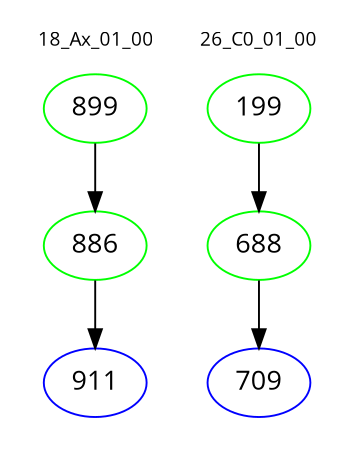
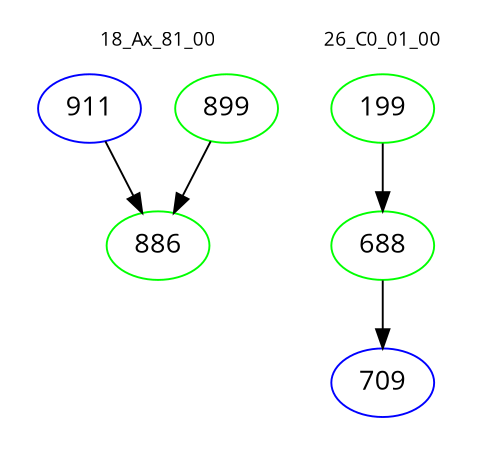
cluster "18_Ax_01_00": label "18_Ax_01_00" -> "18_Ax_81_00"
edge "886" -> "911": reversed
